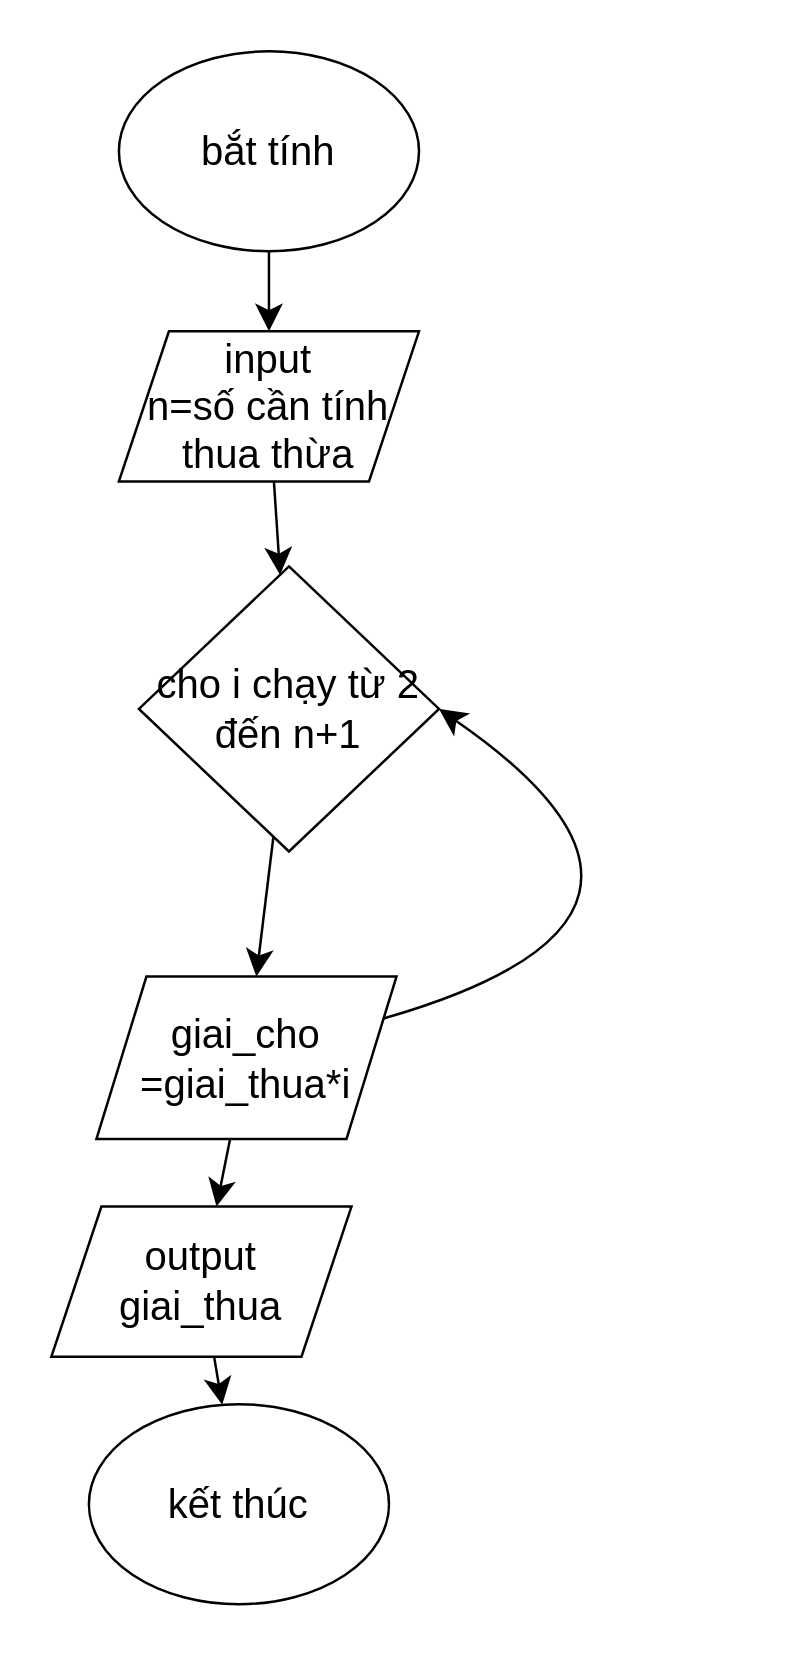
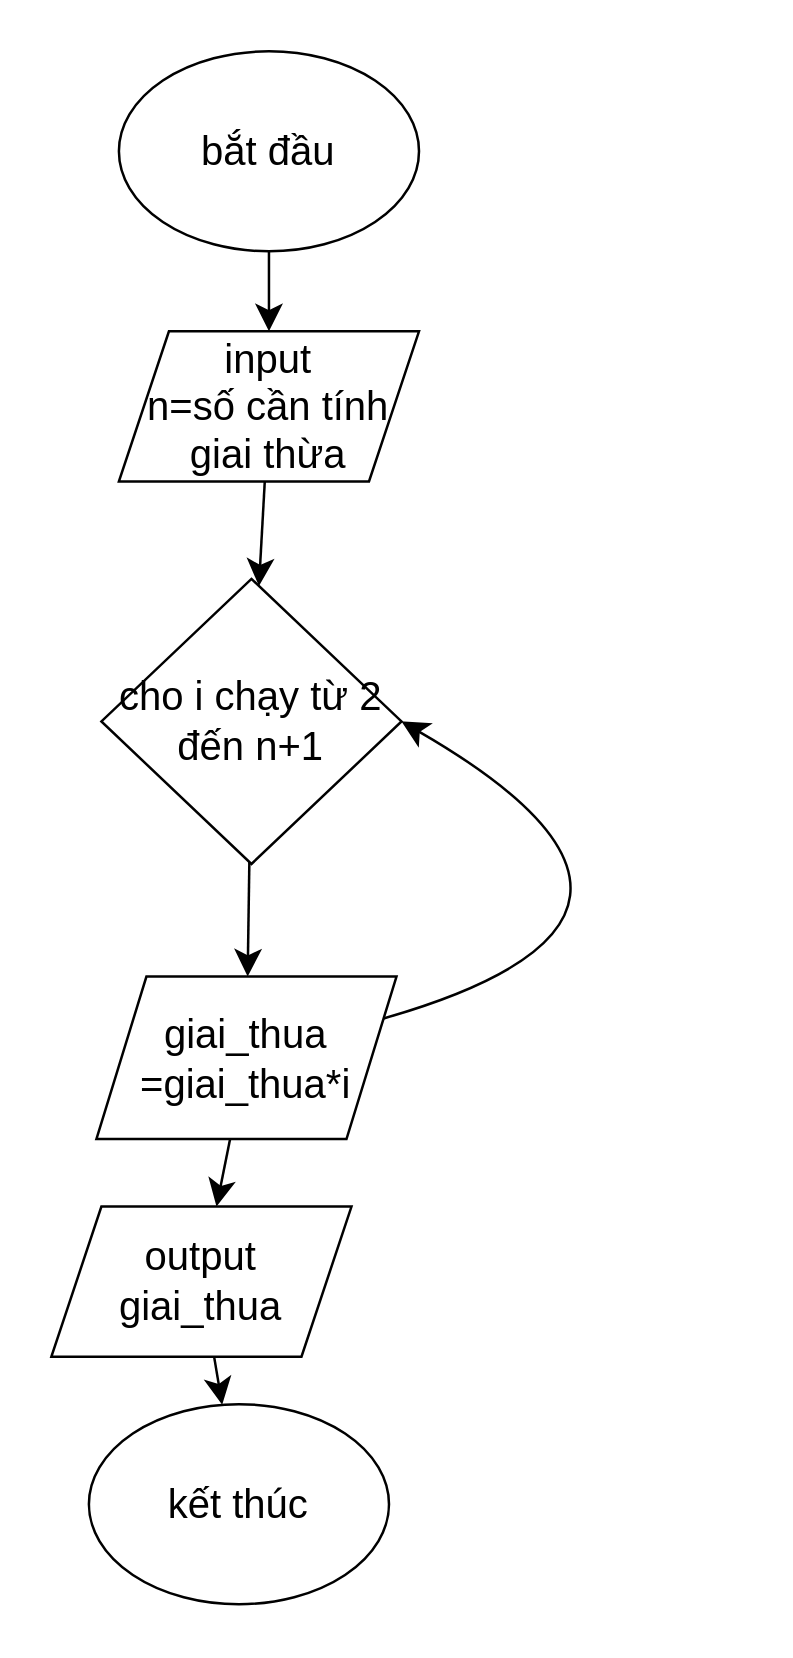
node "bắt tính": label "bắt tính" -> "bắt đầu"
node "input n=số cần tính thua thừa": label "input n=số cần tính thua thừa" -> "input n=số cần tính giai thừa"
node "cho i chạy từ 2 đến n+1": moved (289, 709) -> (251, 721)
node "giai_cho =giai_thua*i": label "giai_cho =giai_thua*i" -> "giai_thua =giai_thua*i"
